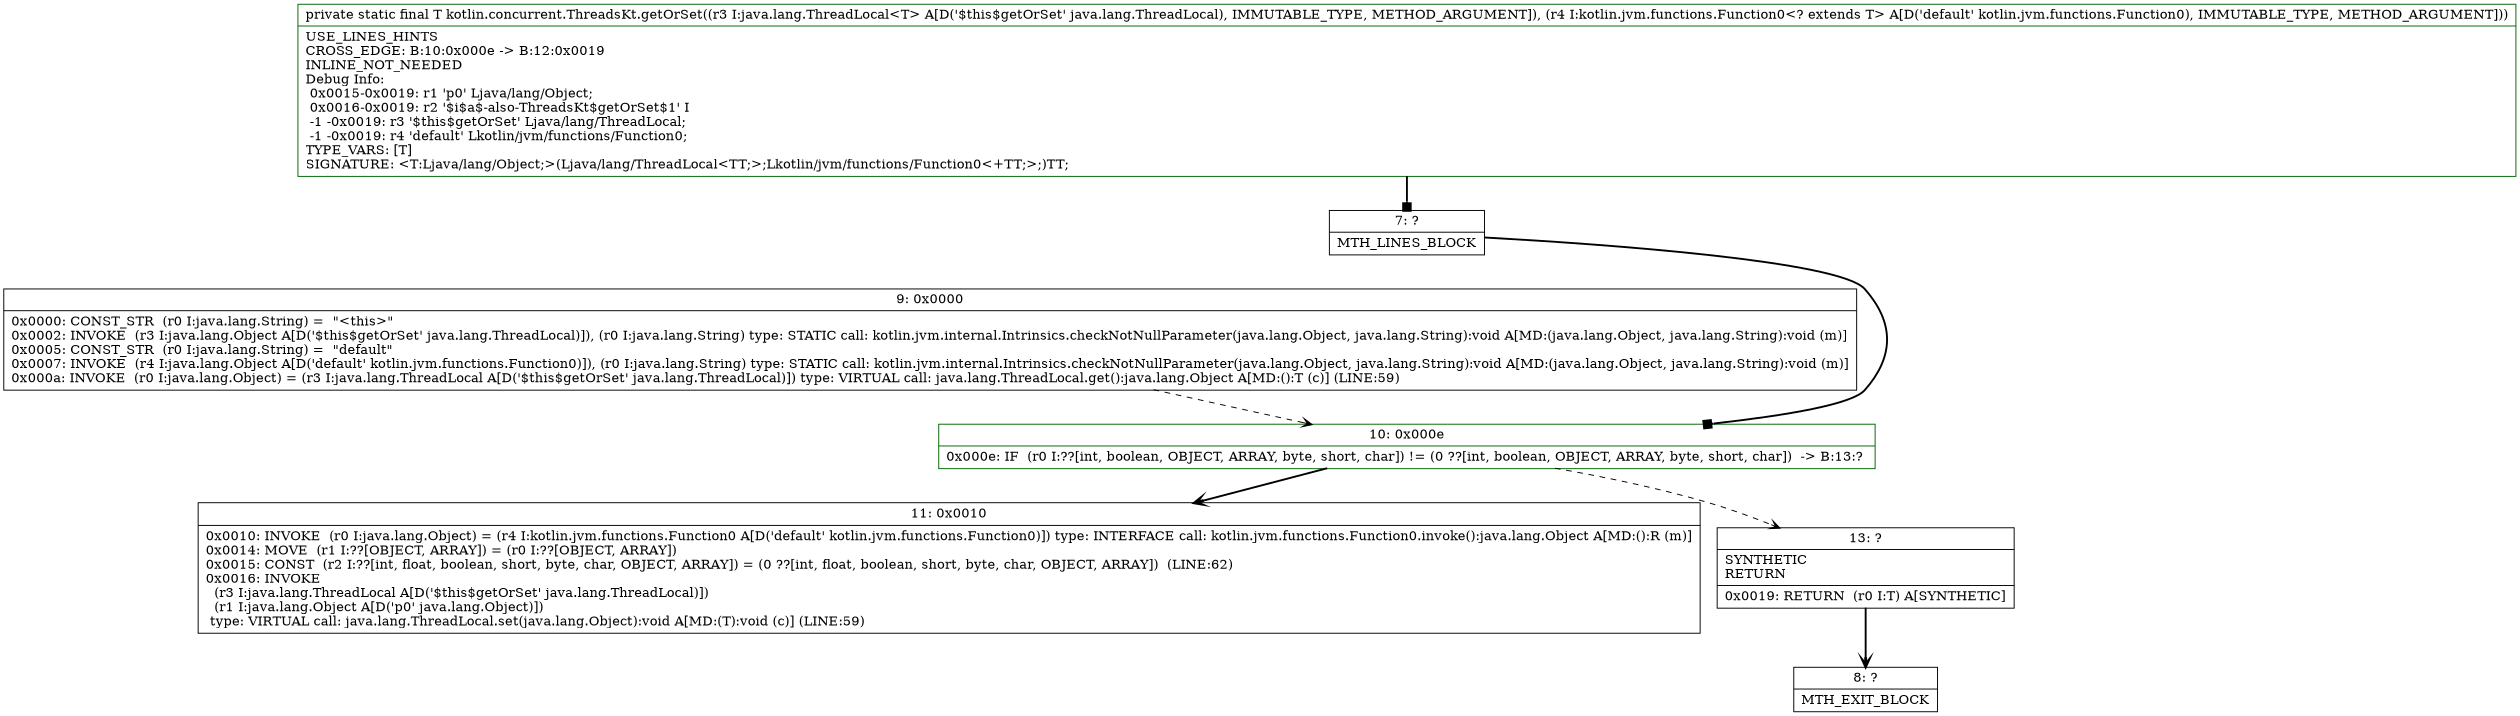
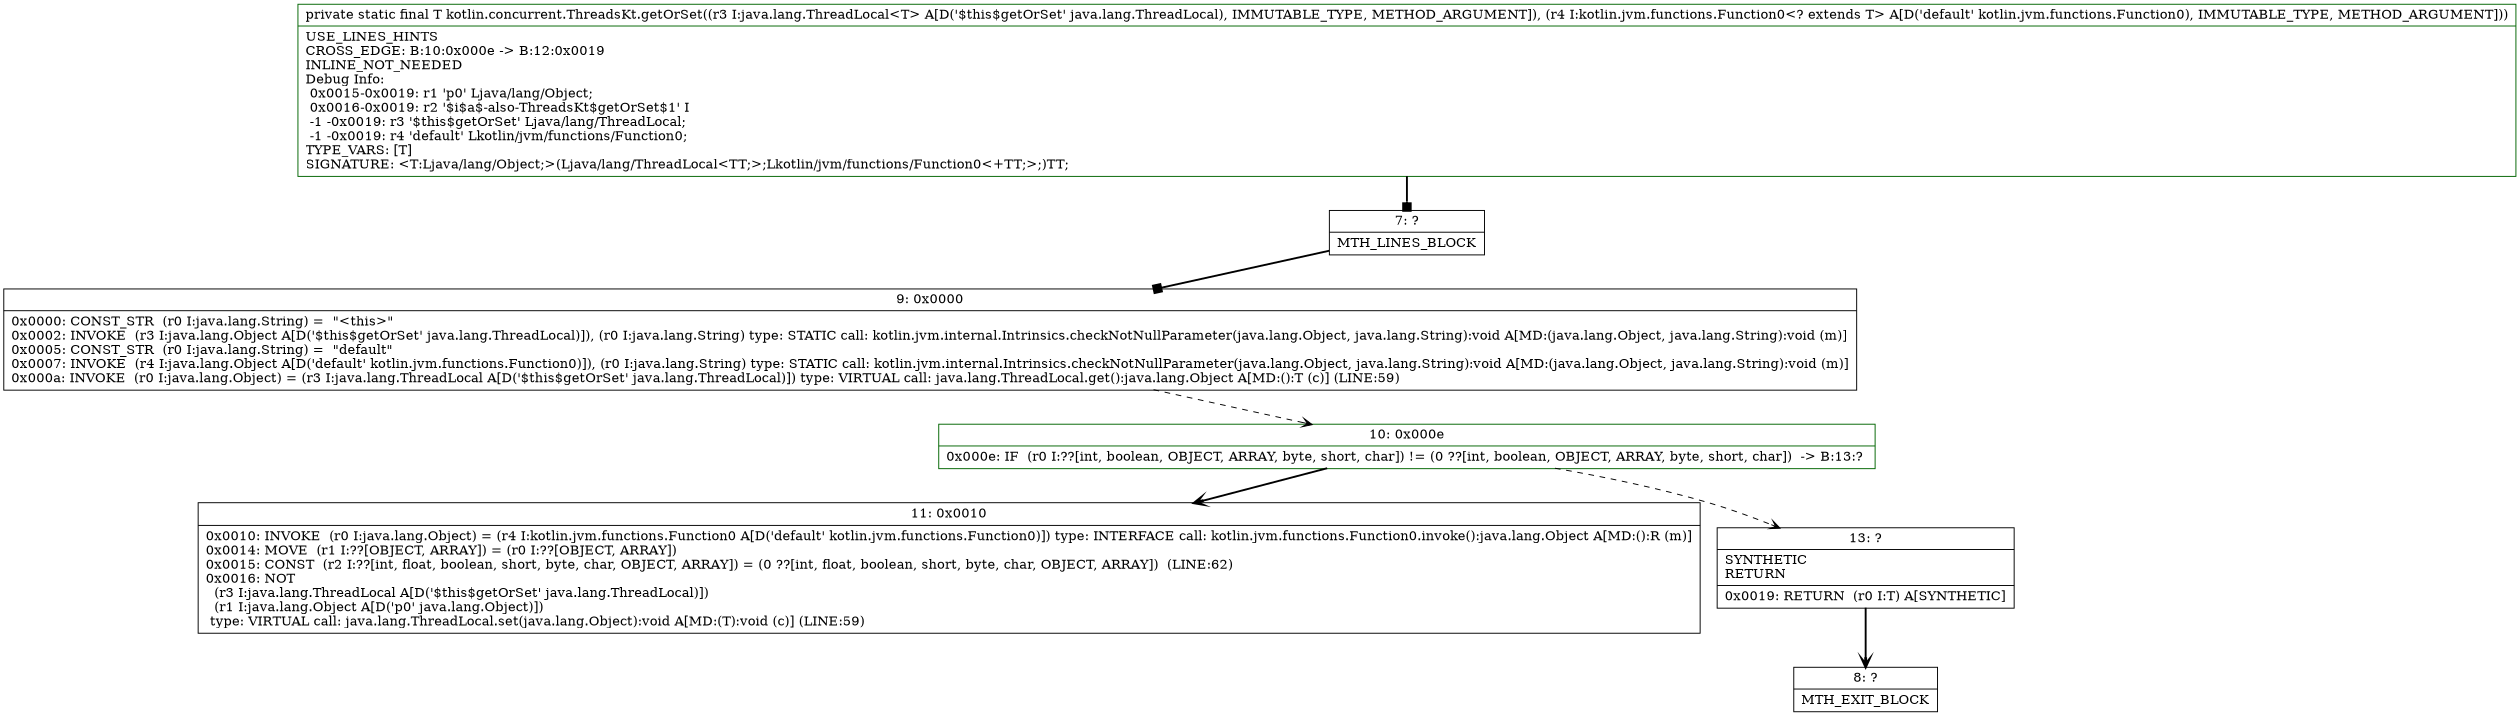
edge "7: ?" -> "10: 0x000e": now "7: ?" -> "9: 0x0000"
node "11: 0x0010": text "0x0016: INVOKE" -> "0x0016: NOT"
